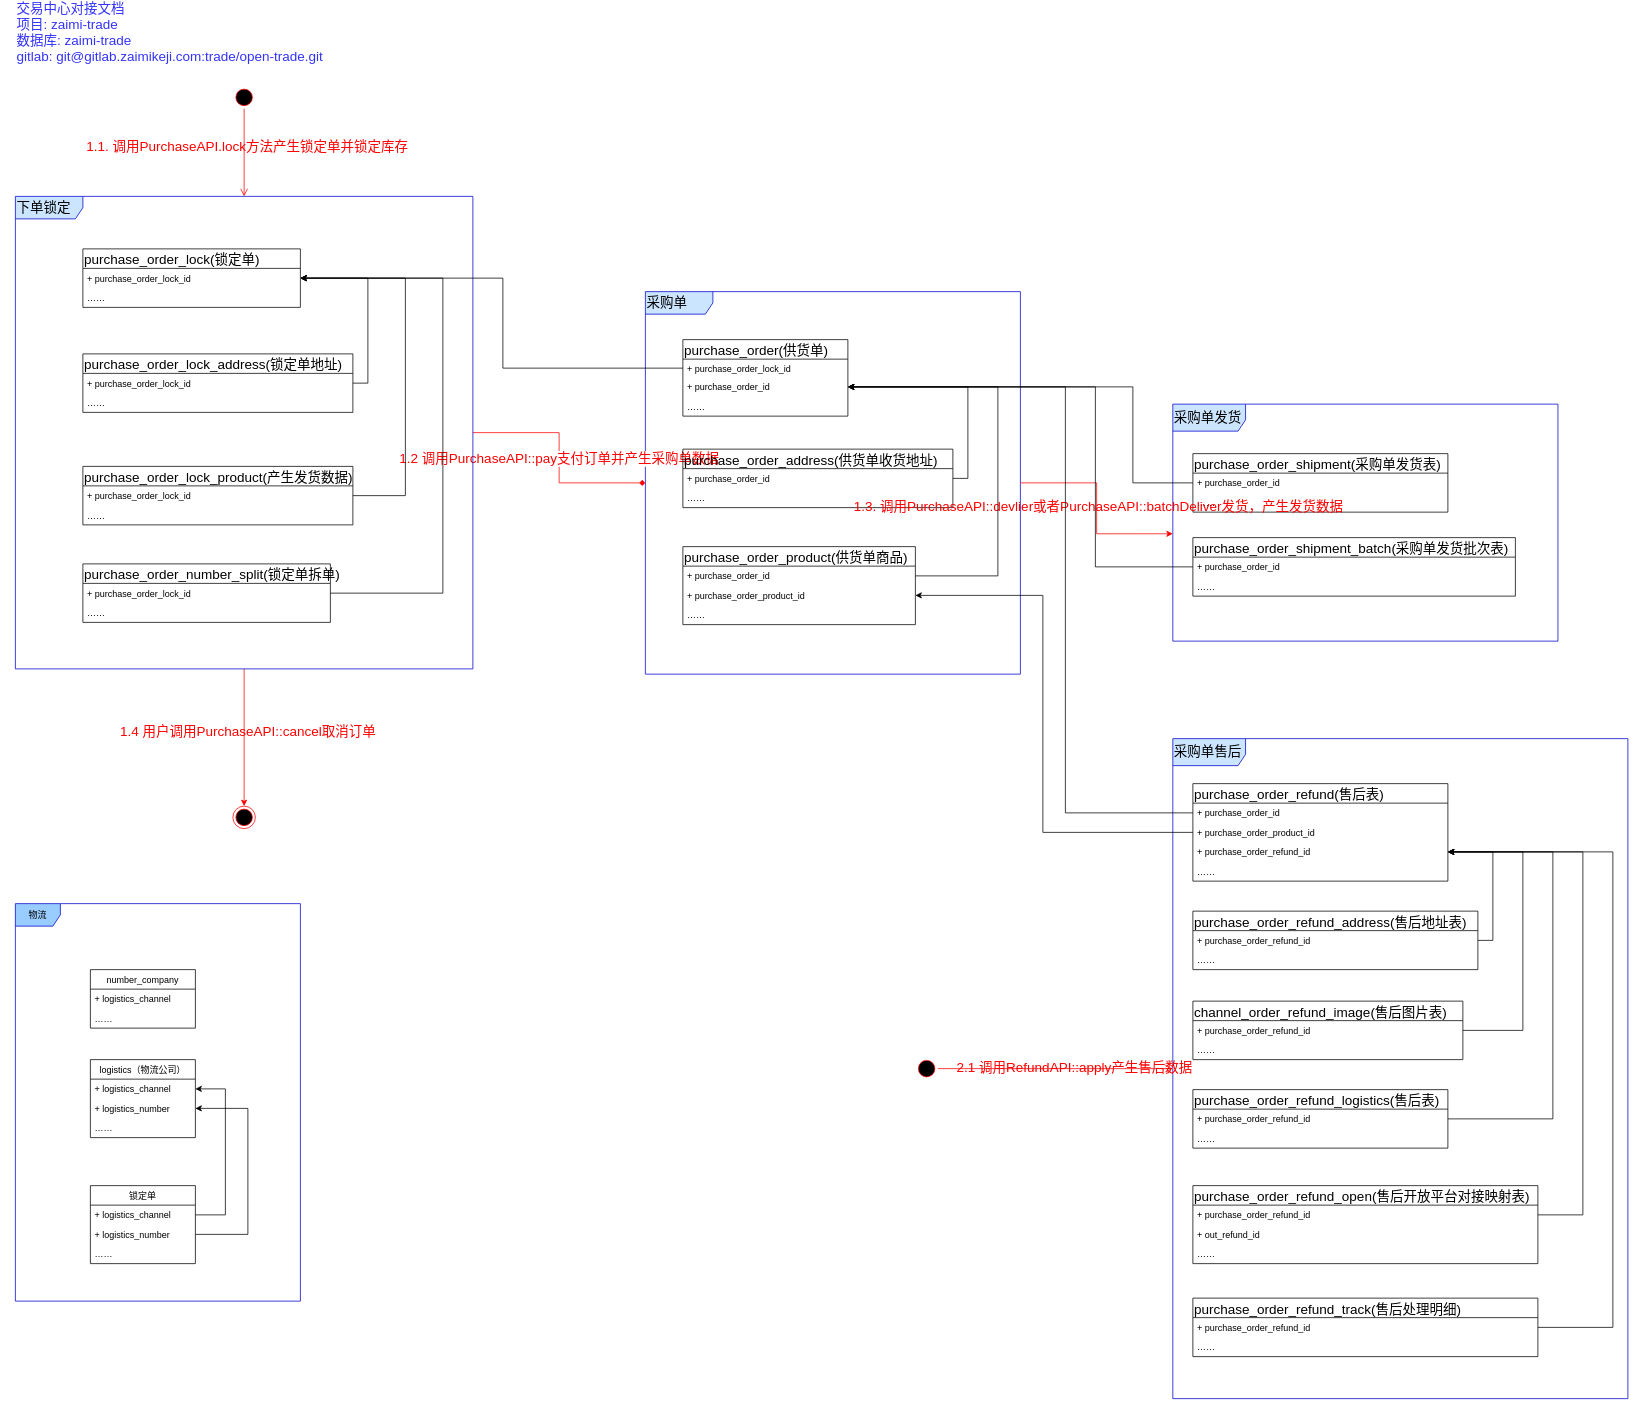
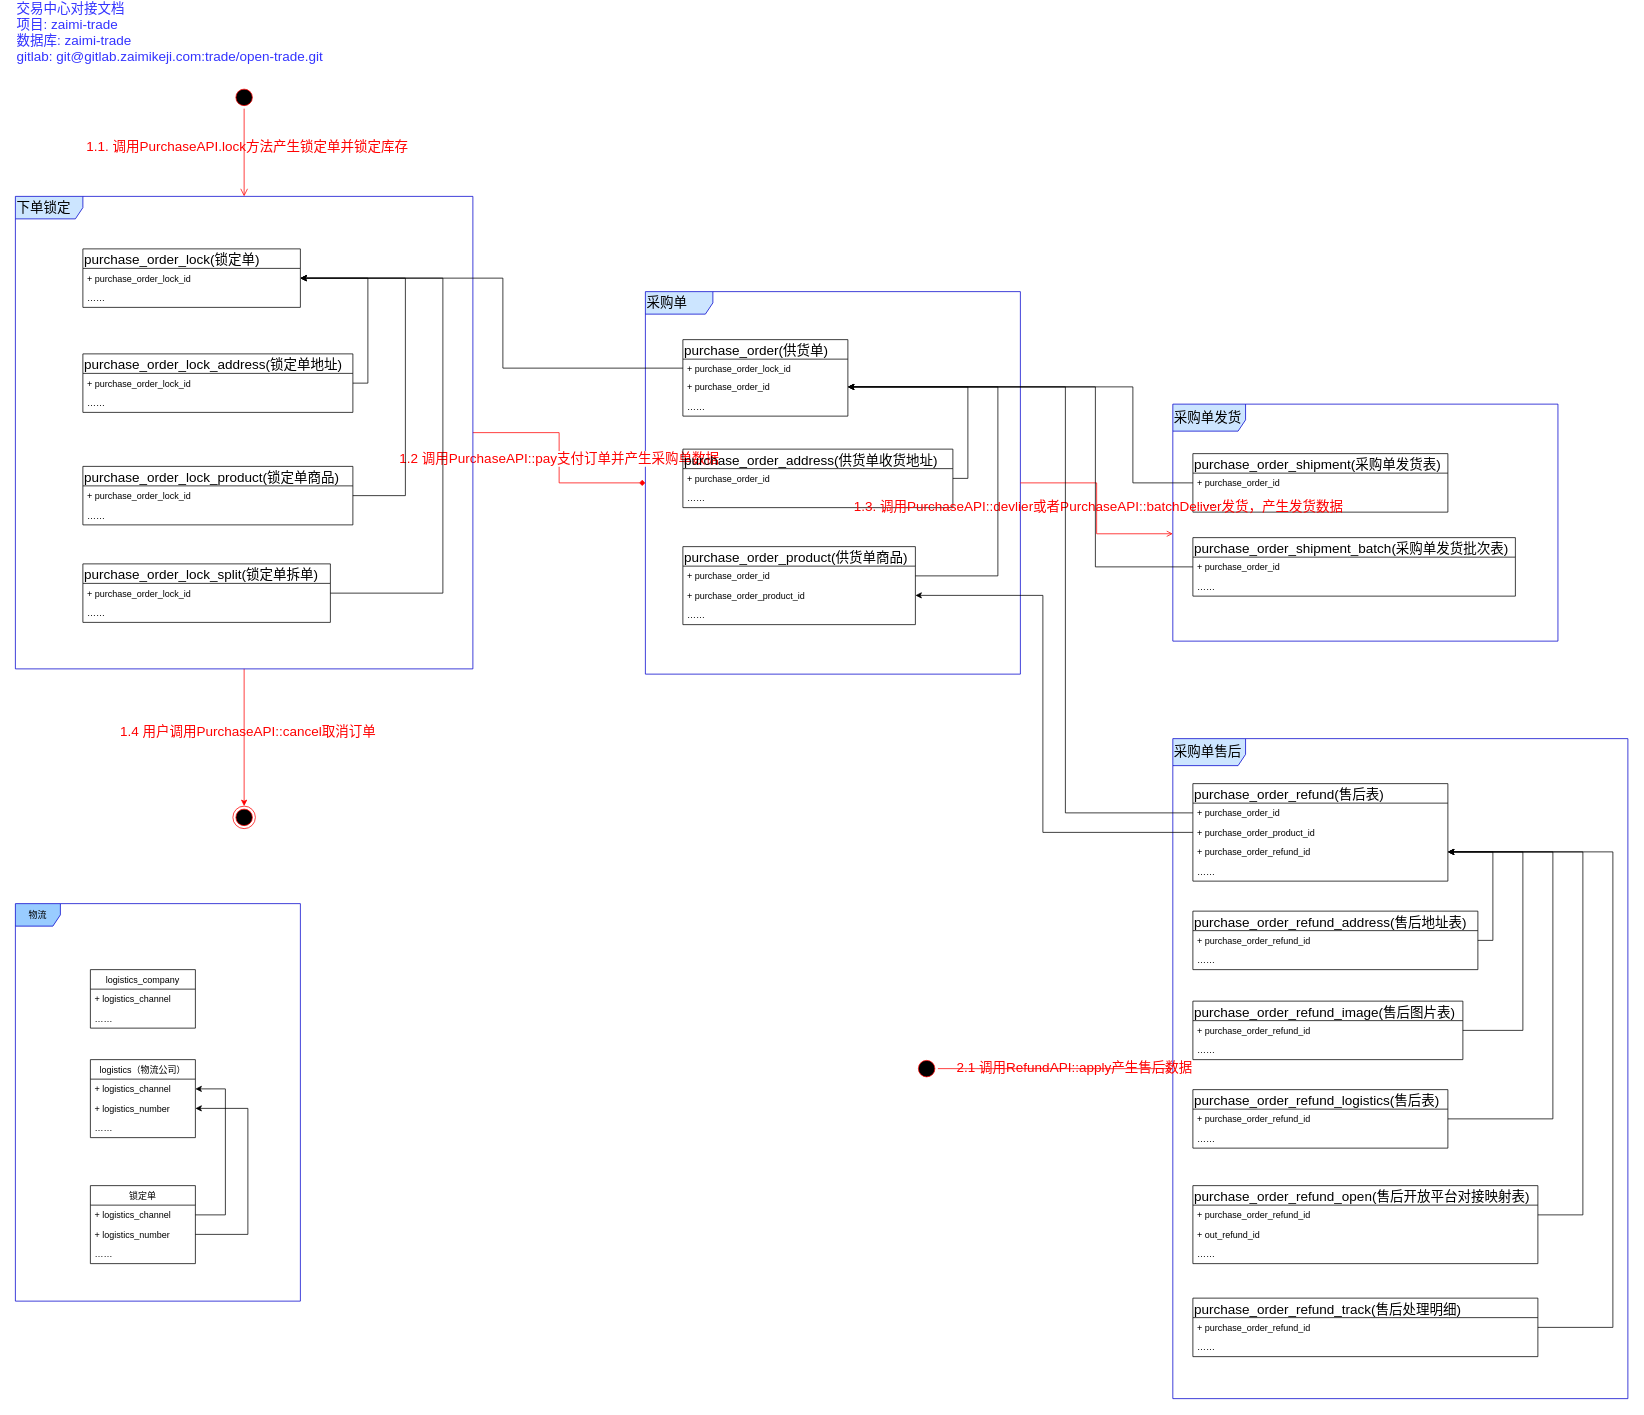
node "purchase_order_lock_product(产生发货数据)": label "purchase_order_lock_product(产生发货数据)" -> "purchase_order_lock_product(锁定单商品)"
edge "采购单" -> "采购单发货": arrowhead classic -> open
node "purchase_order_number_split(锁定单拆单)": label "purchase_order_number_split(锁定单拆单)" -> "purchase_order_lock_split(锁定单拆单)"
node "number_company": label "number_company" -> "logistics_company"
node "channel_order_refund_image(售后图片表)": label "channel_order_refund_image(售后图片表)" -> "purchase_order_refund_image(售后图片表)"
